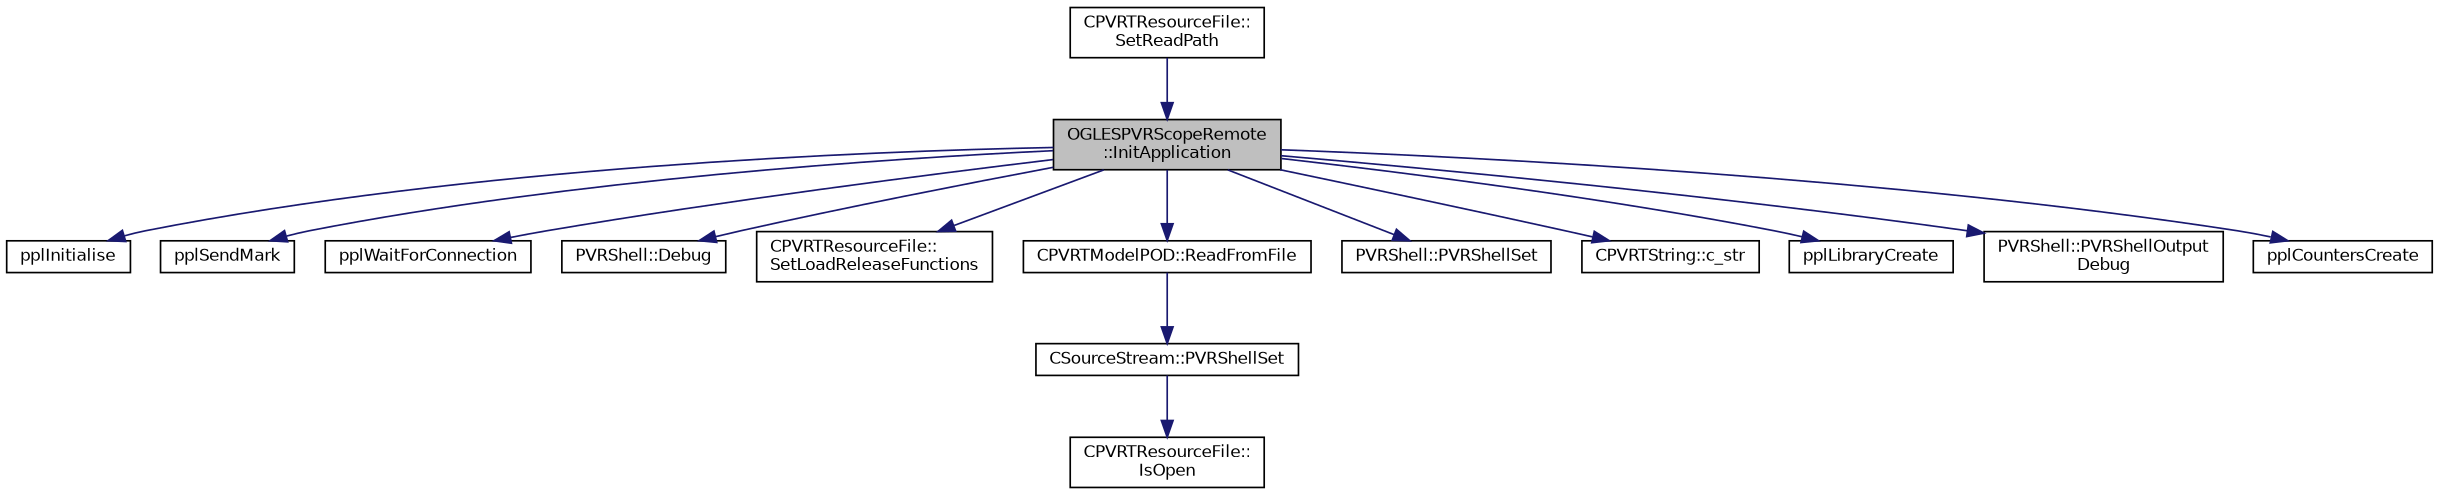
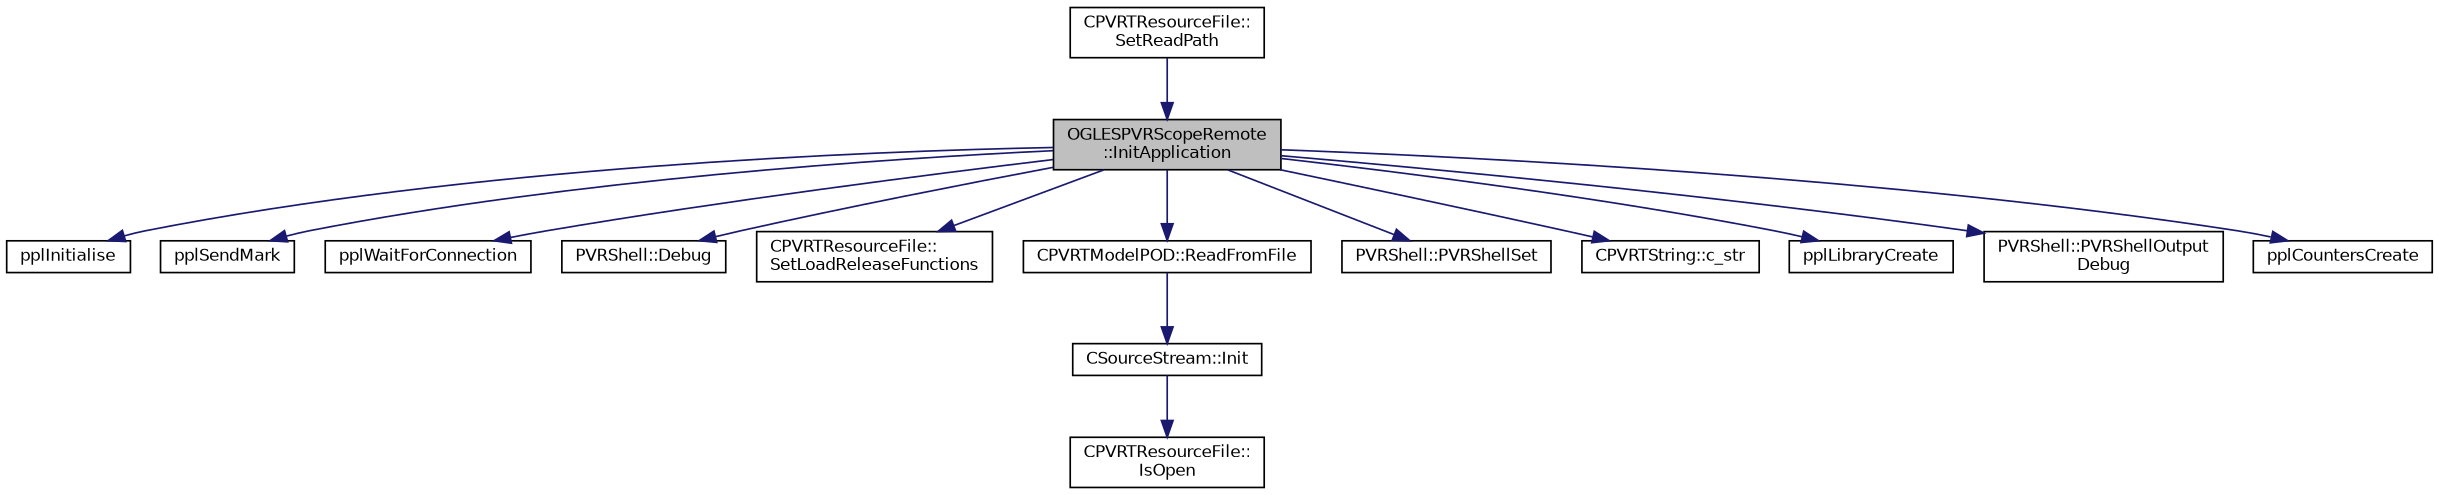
node "CSourceStream::PVRShellSet": label "CSourceStream::PVRShellSet" -> "CSourceStream::Init"
